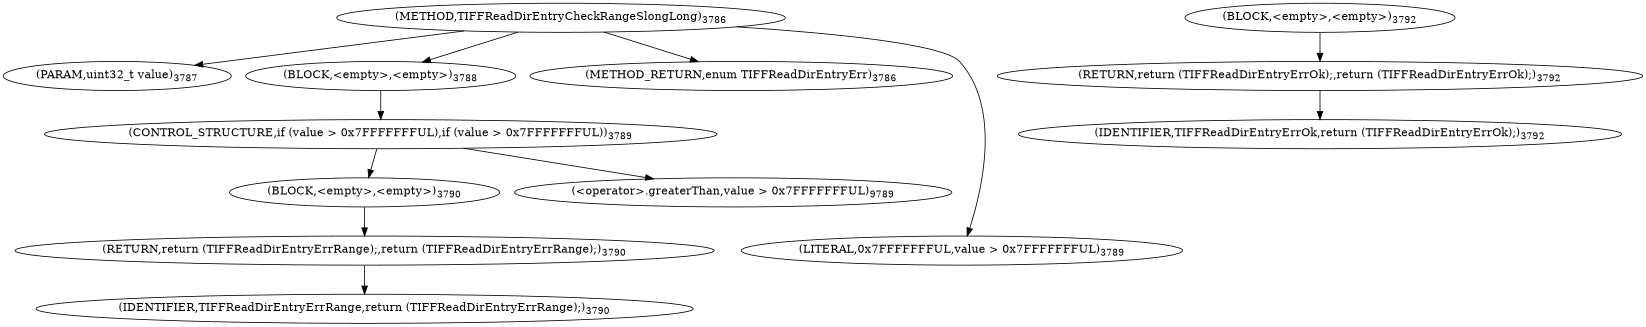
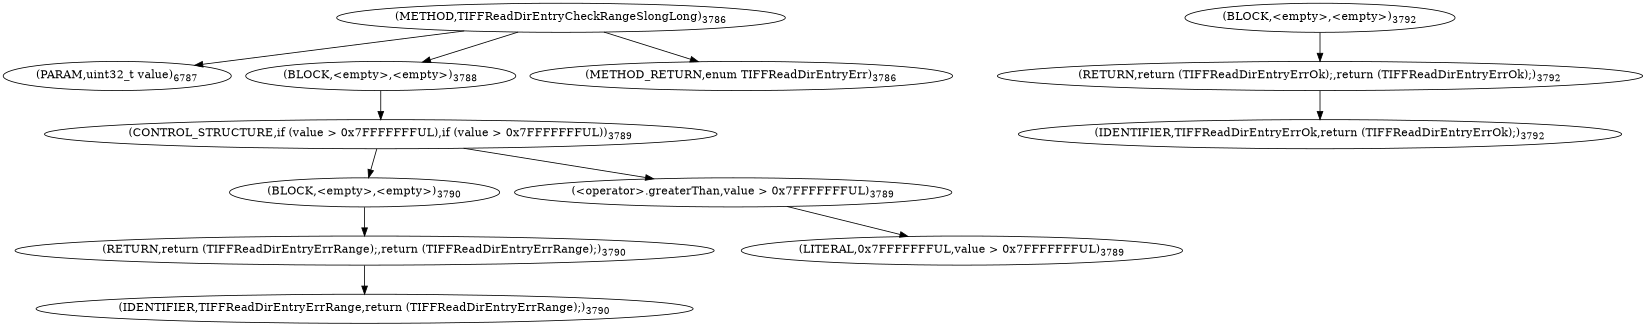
edge "(METHOD,TIFFReadDirEntryCheckRangeSlongLong)" -> "(LITERAL,0x7FFFFFFFUL,value > 0x7FFFFFFFUL)": now "(<operator>.greaterThan,value > 0x7FFFFFFFUL)" -> "(LITERAL,0x7FFFFFFFUL,value > 0x7FFFFFFFUL)"
node "(PARAM,uint32_t value)": text "3787" -> "6787"
node "(<operator>.greaterThan,value > 0x7FFFFFFFUL)": text "9789" -> "3789"
